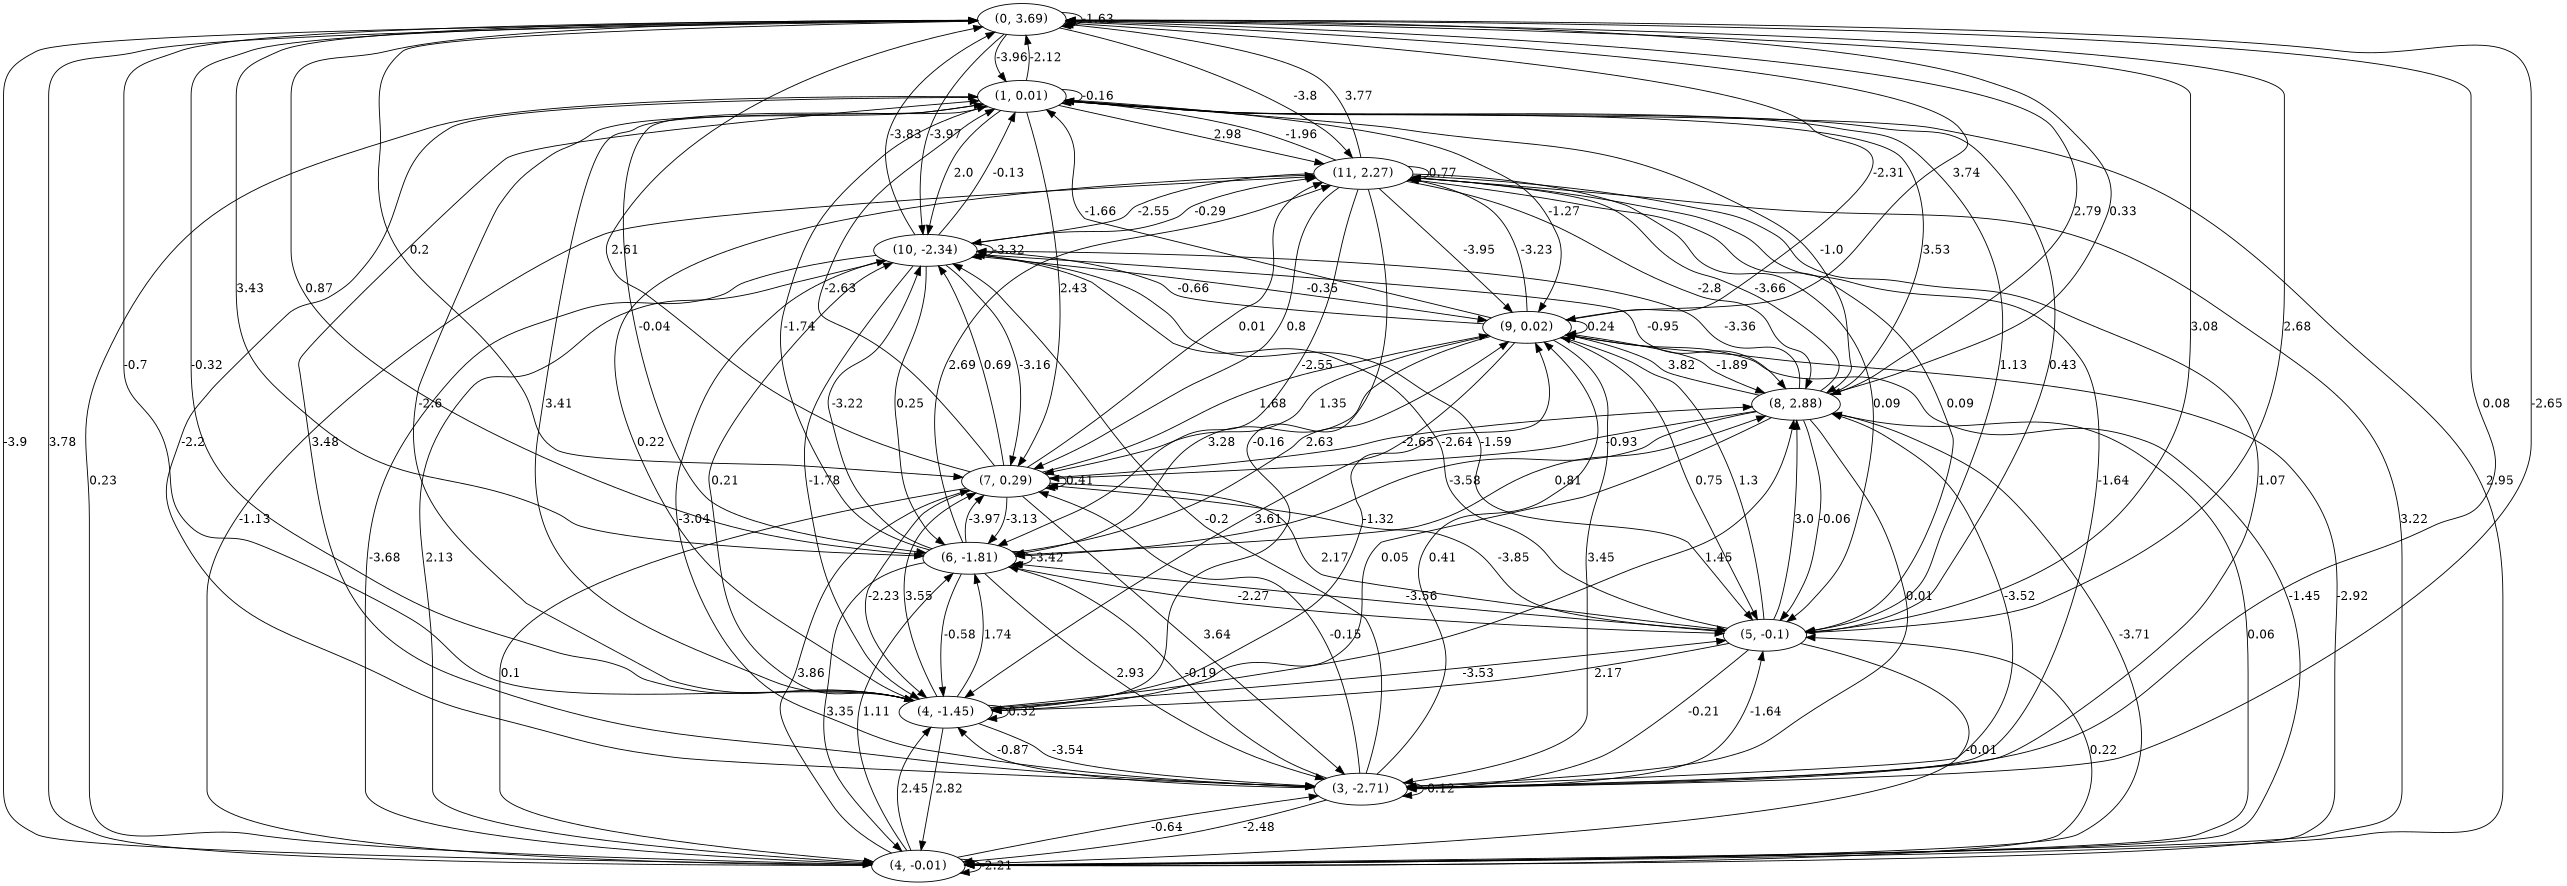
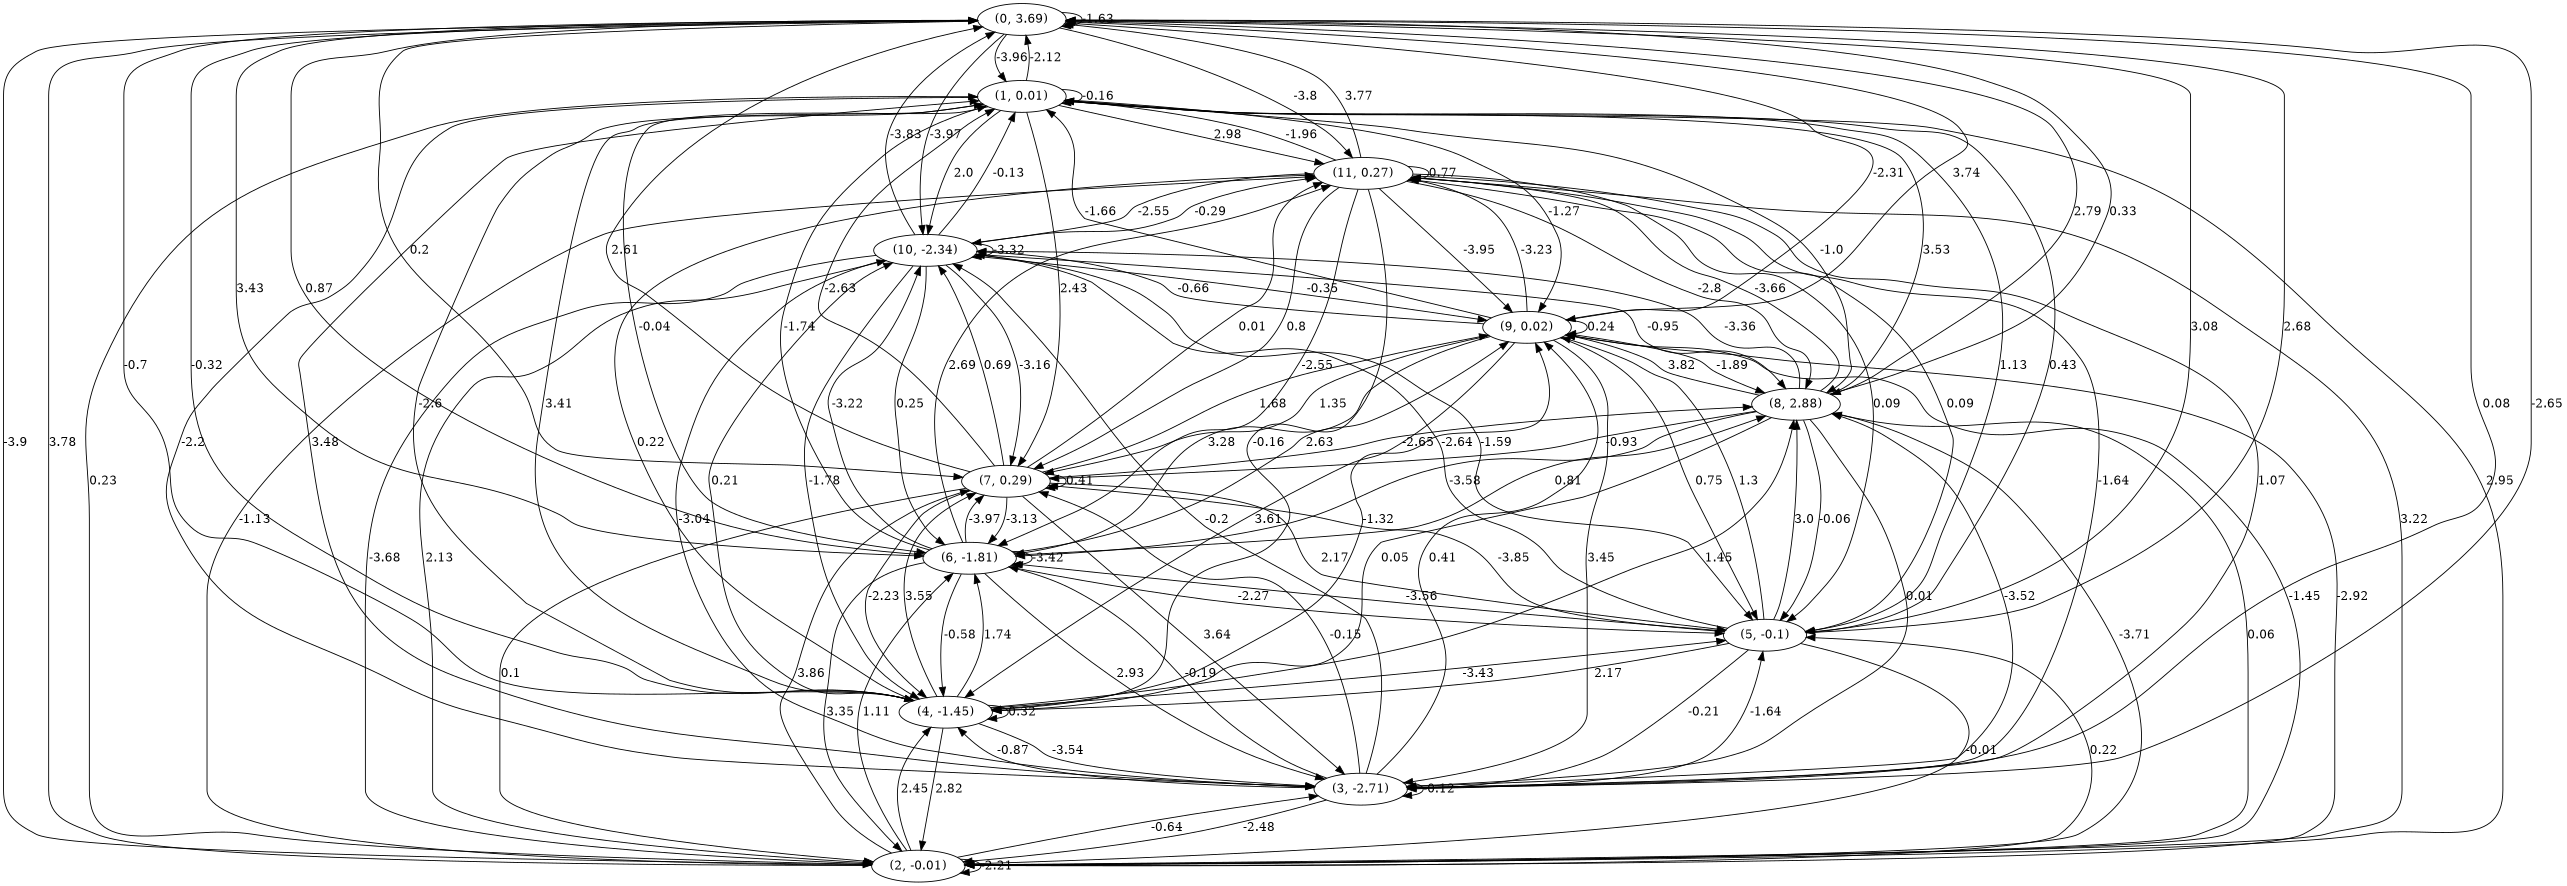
node "(11, 2.27)": label "(11, 2.27)" -> "(11, 0.27)"
edge "(4, -1.45)" -> "(5, -0.1)": label "-3.53" -> "-3.43"
node "(4, -0.01)": label "(4, -0.01)" -> "(2, -0.01)"
